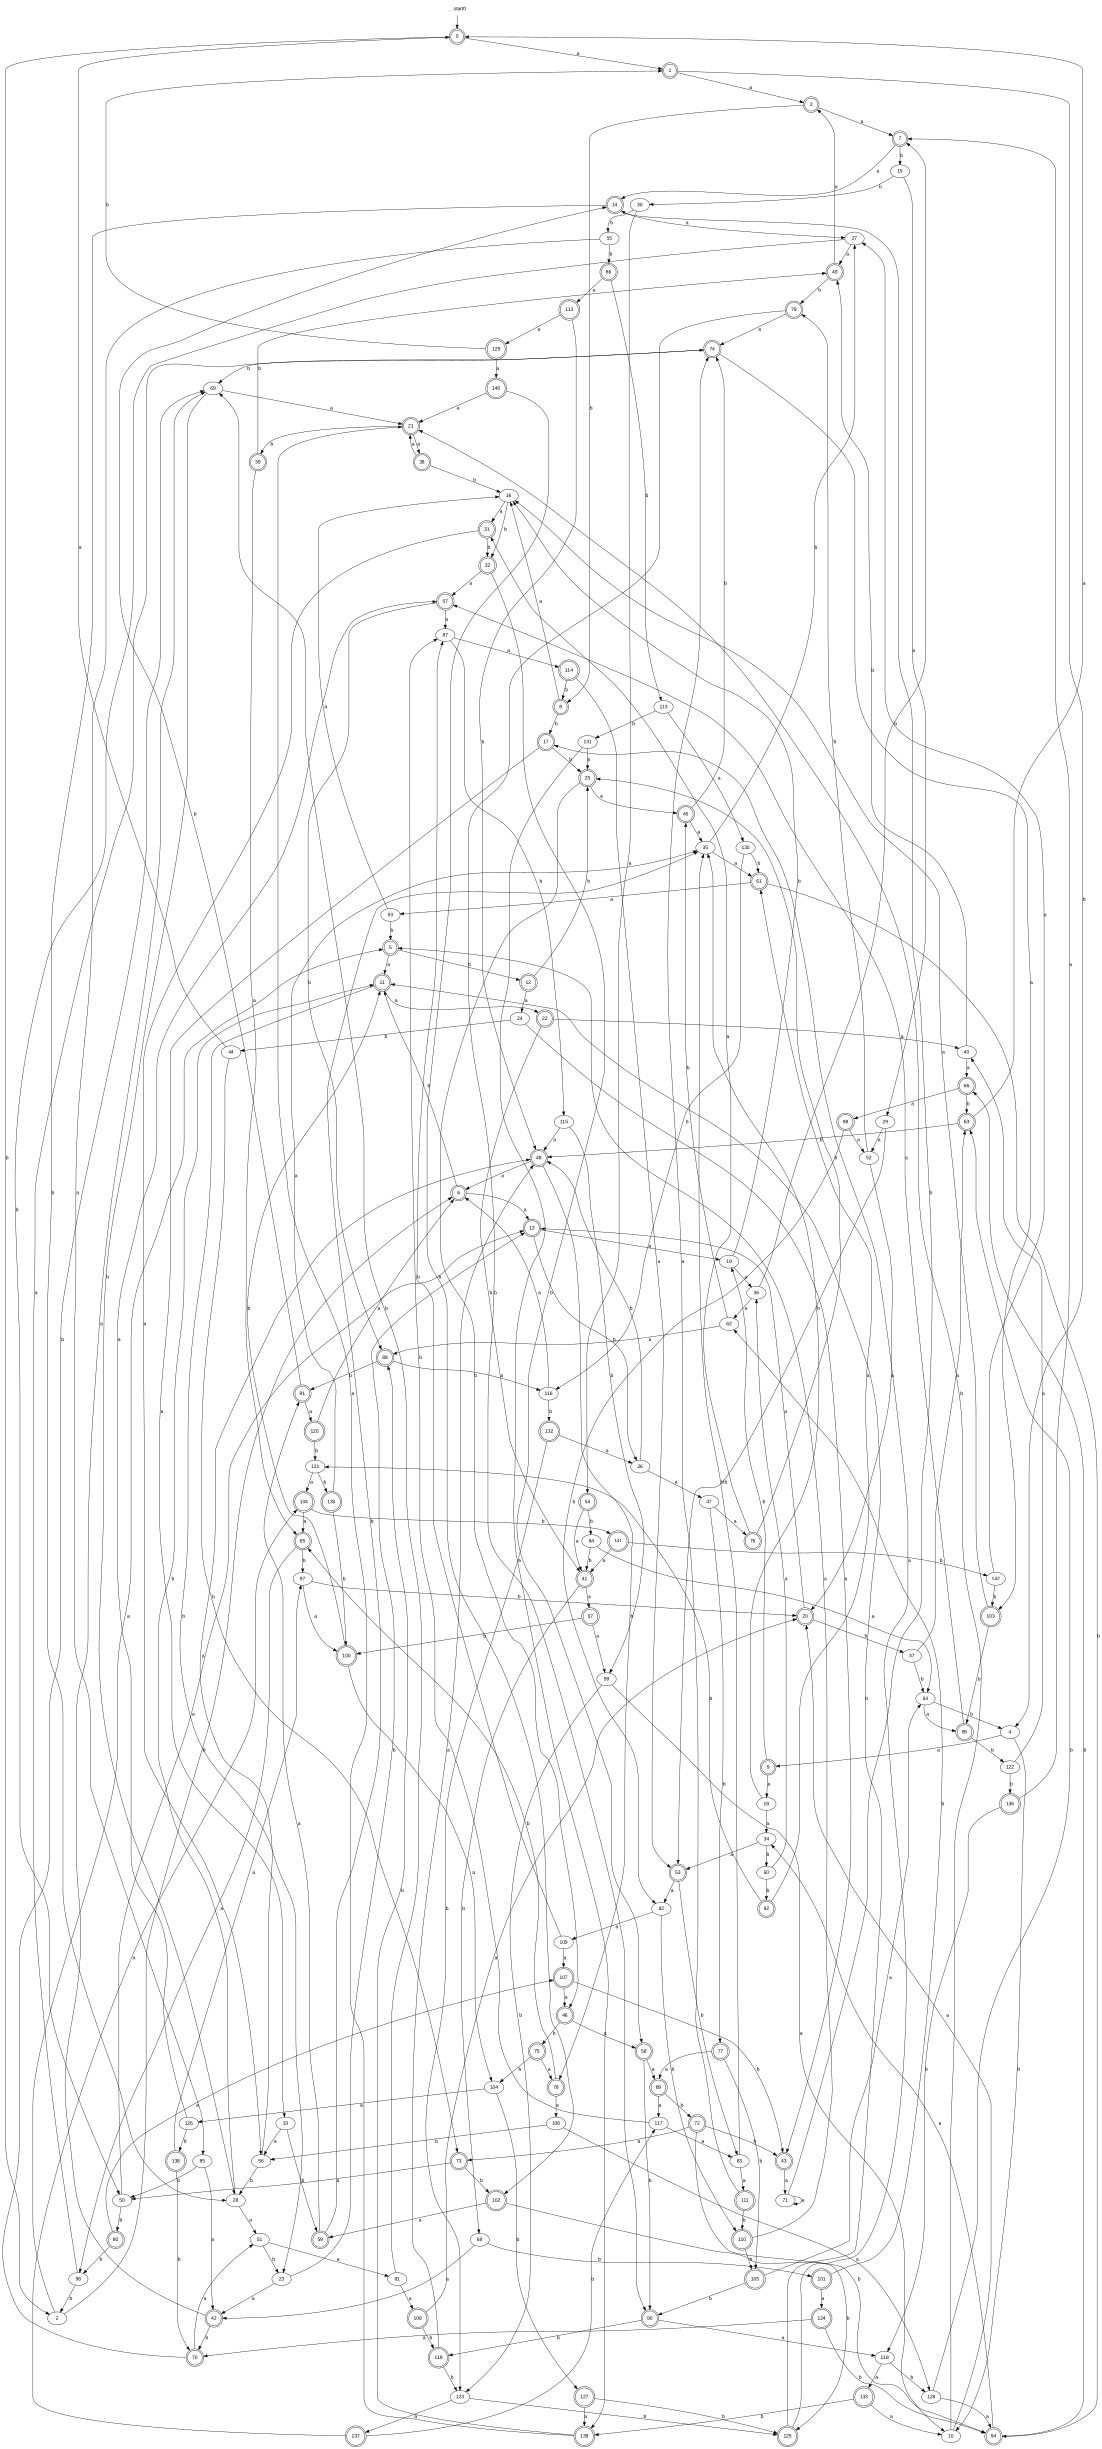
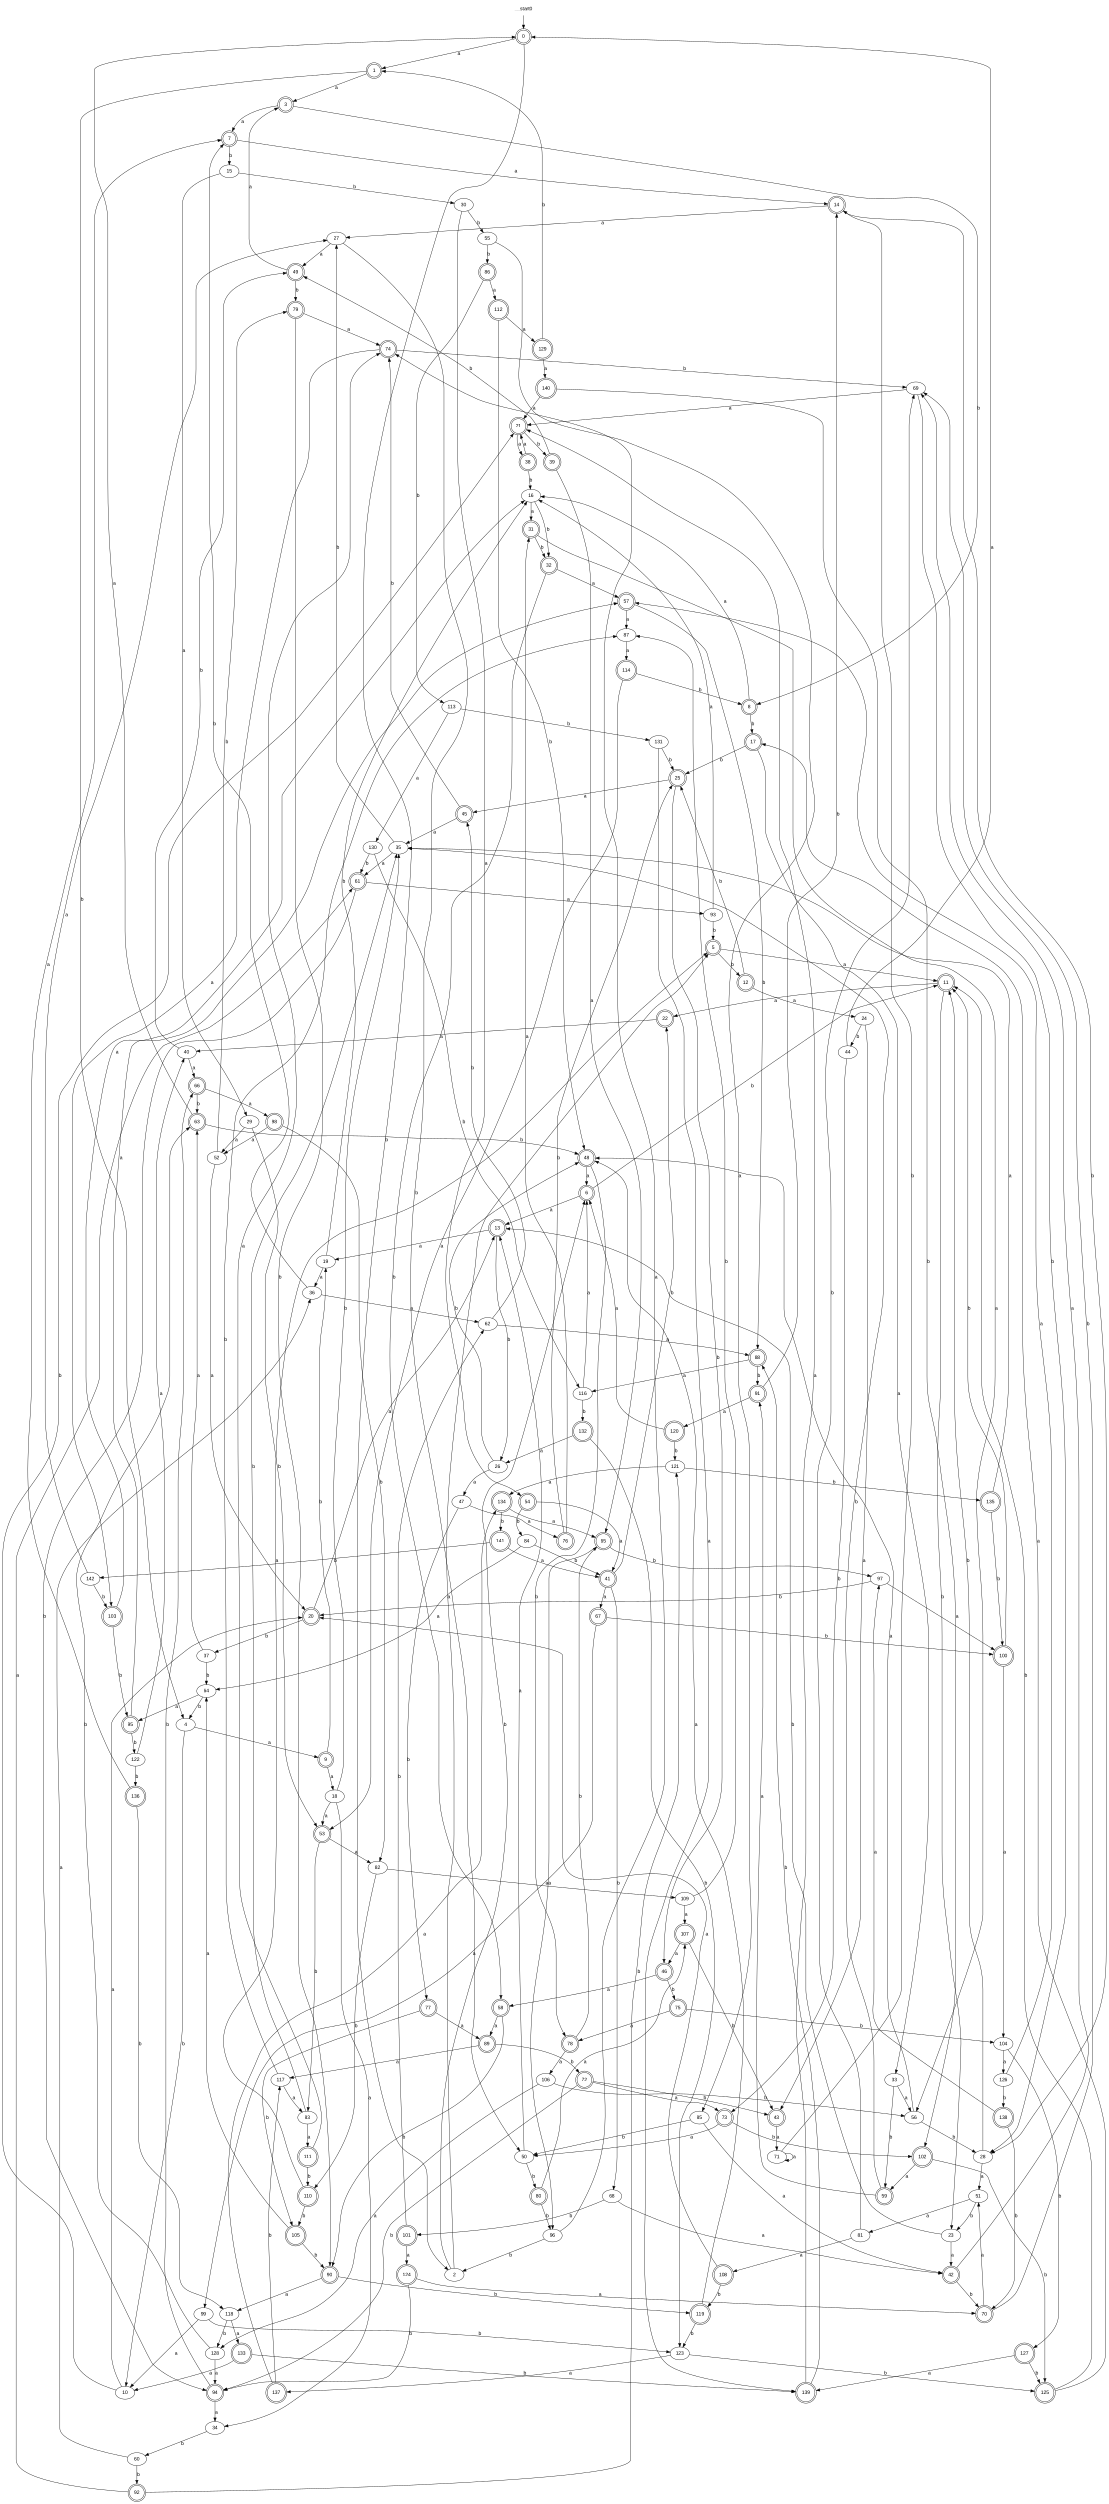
node "115": removed
edge "22" -> "41": reversed
edge "34" -> "53": now "18" -> "53"
